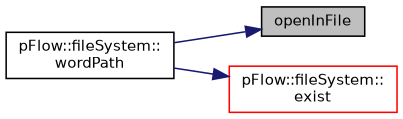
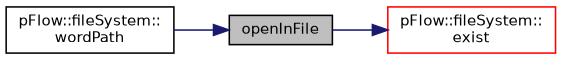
edge "pFlow::fileSystem:: wordPath" -> "pFlow::fileSystem:: exist": now "openInFile" -> "pFlow::fileSystem:: exist"
